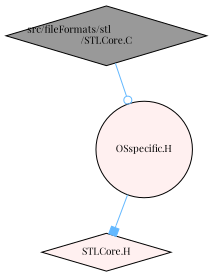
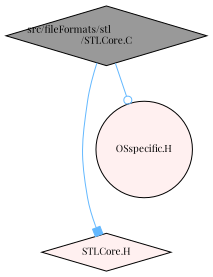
edge "OSspecific.H" -> "STLCore.H": now "src/fileFormats/stl /STLCore.C" -> "STLCore.H"
